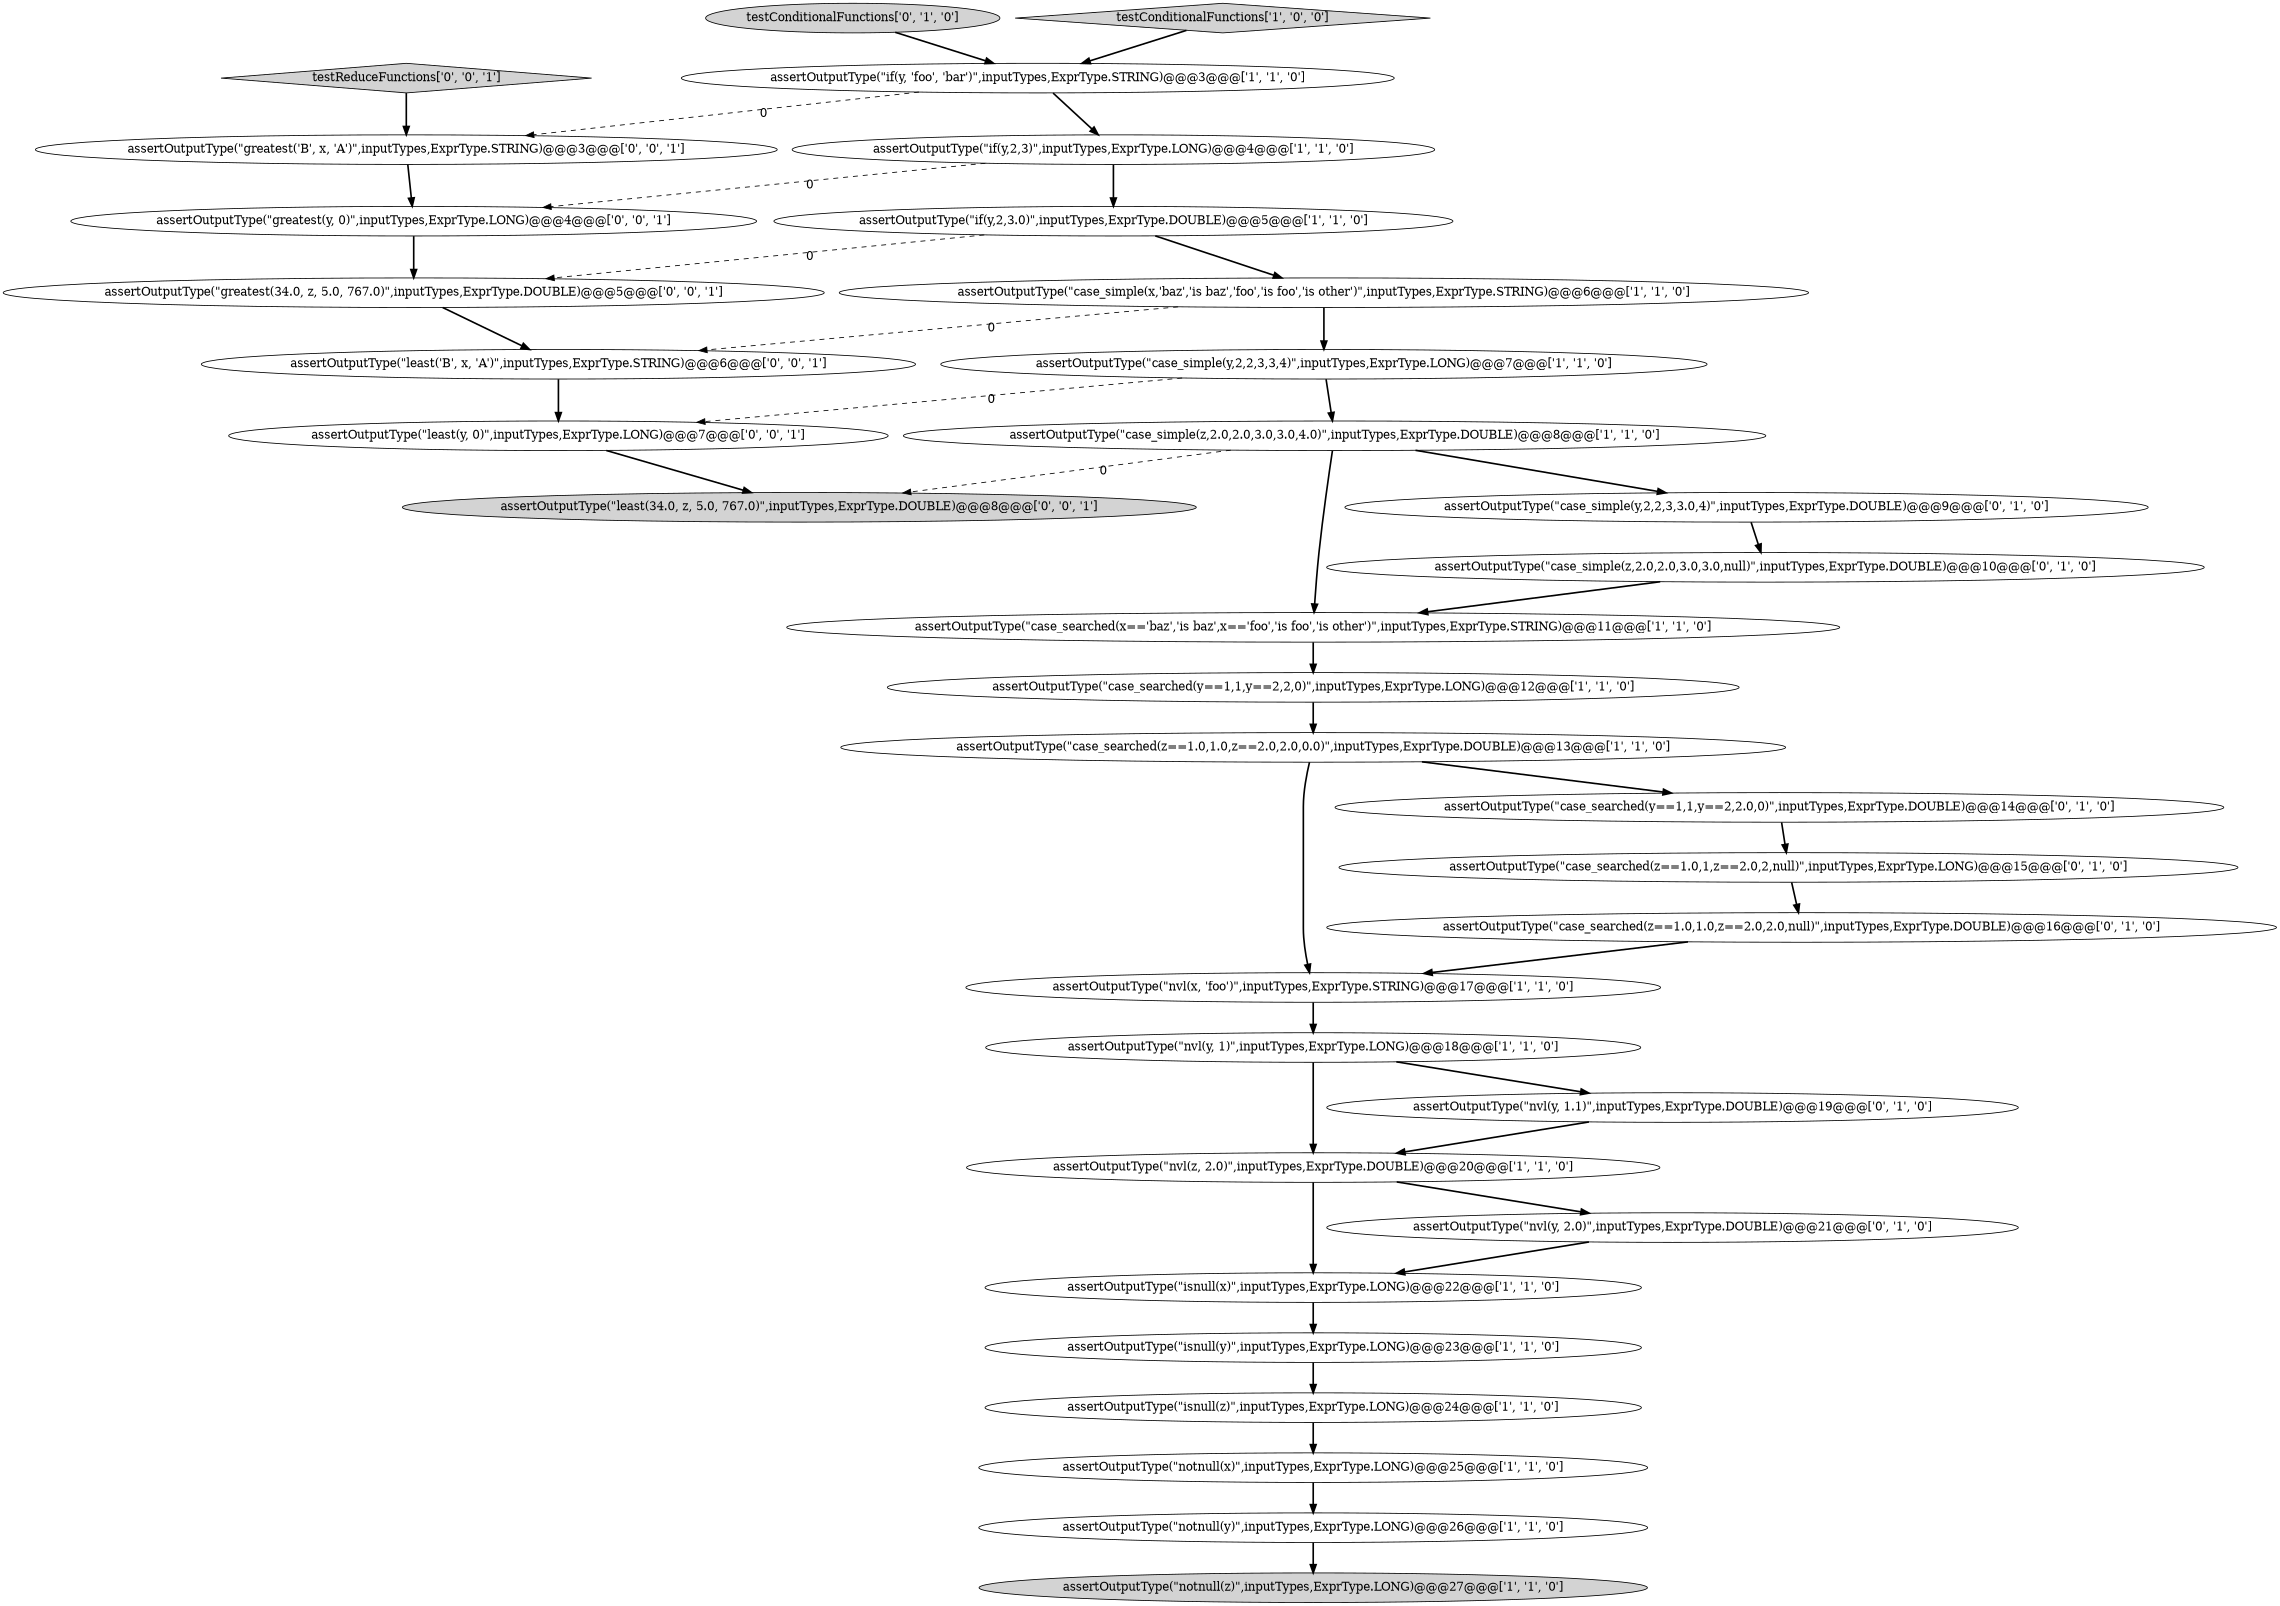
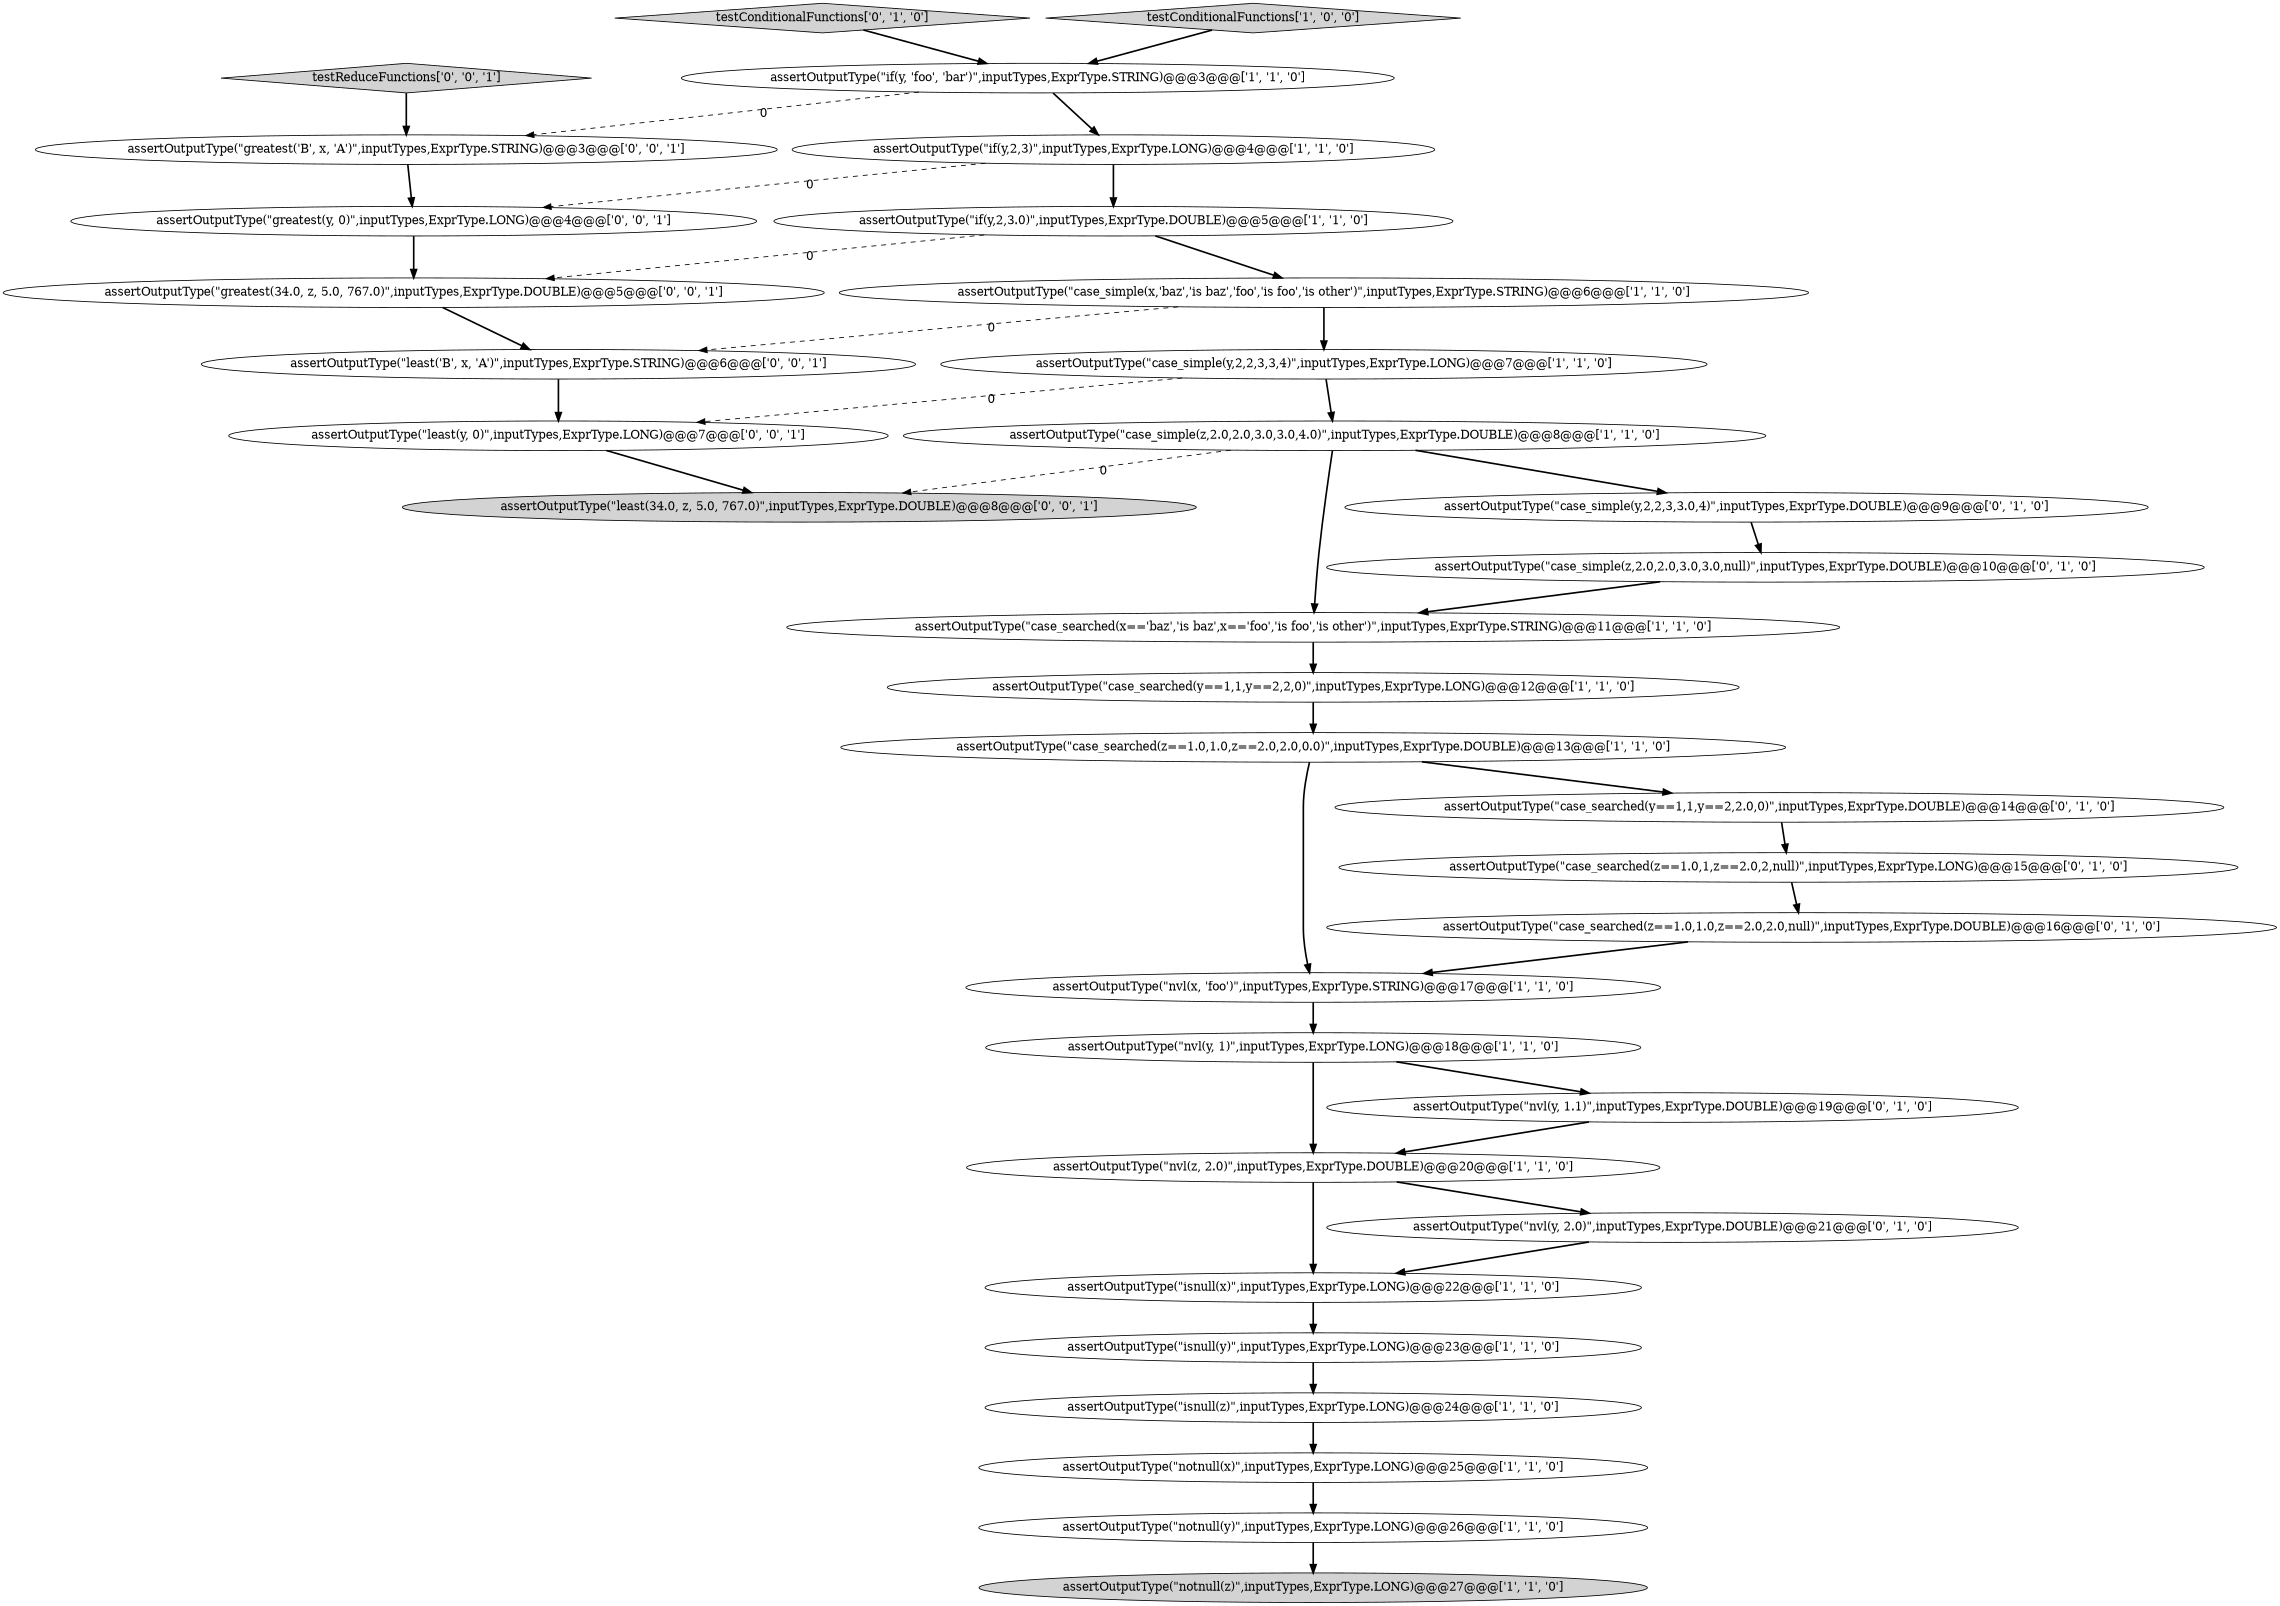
node "testConditionalFunctions['0', '1', '0']": shape ellipse -> diamond
